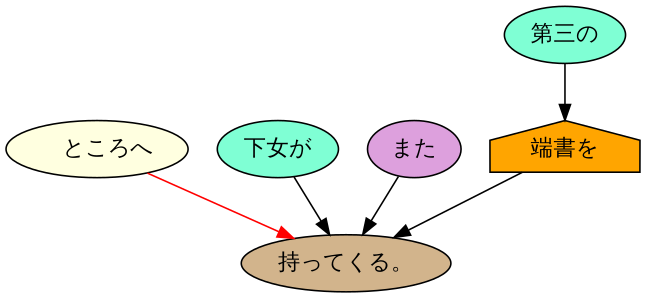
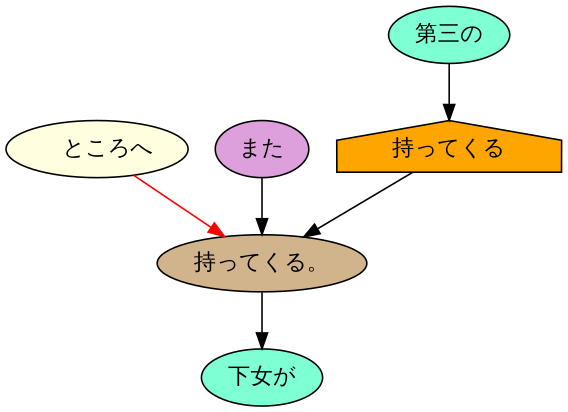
node "端書を": label "端書を" -> "持ってくる"
edge "下女が" -> "持ってくる。": reversed
